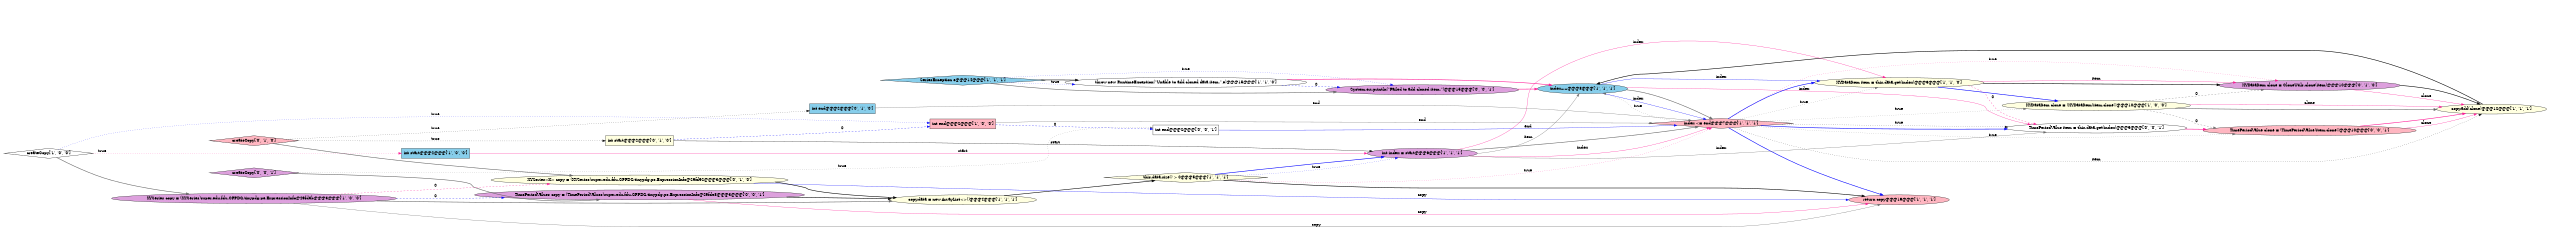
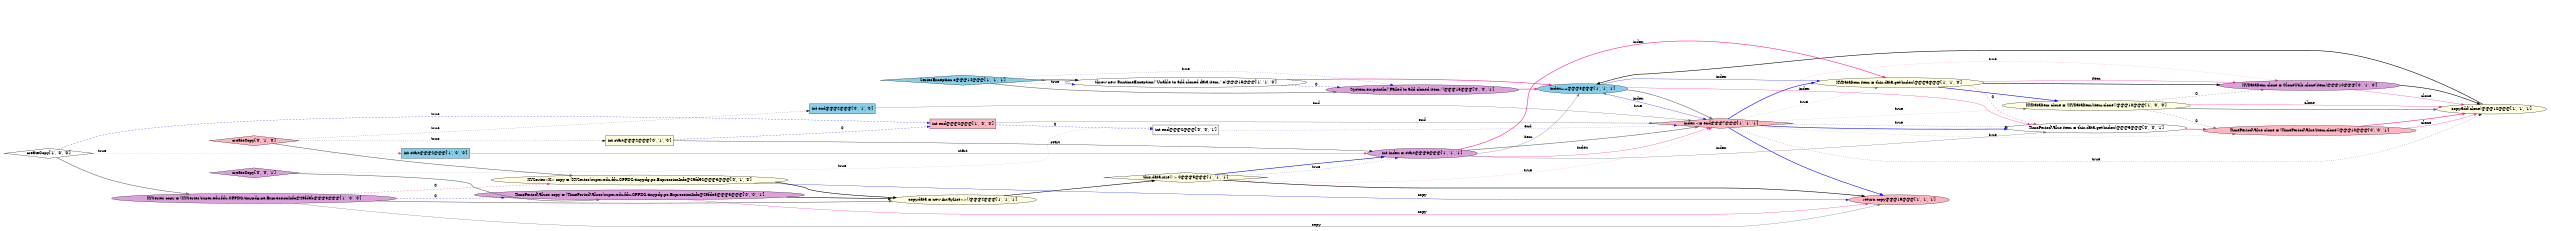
edge "int index = start@@@6@@@['1', '1', '1']" -> "XYDataItem item = this.data.get(index)@@@9@@@['1', '1', '0']": style solid -> bold
edge "createCopy['1', '0', '0']" -> "int end@@@2@@@['1', '0', '0']": style dotted -> dashed
edge "int end@@@2@@@['0', '0', '1']" -> "index <= end@@@7@@@['1', '1', '1']": style solid -> dotted
edge "index <= end@@@7@@@['1', '1', '1']" -> "copy.add(clone)@@@12@@@['1', '1', '1']": label "item" -> "true"
